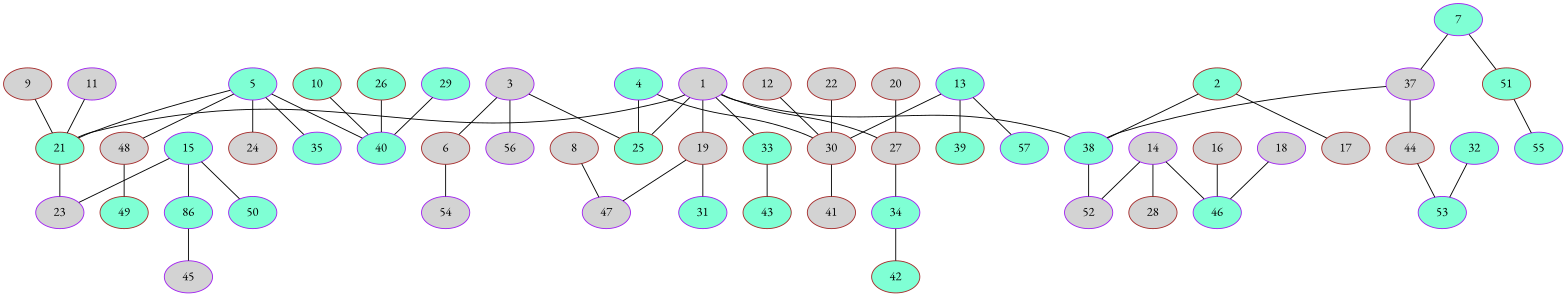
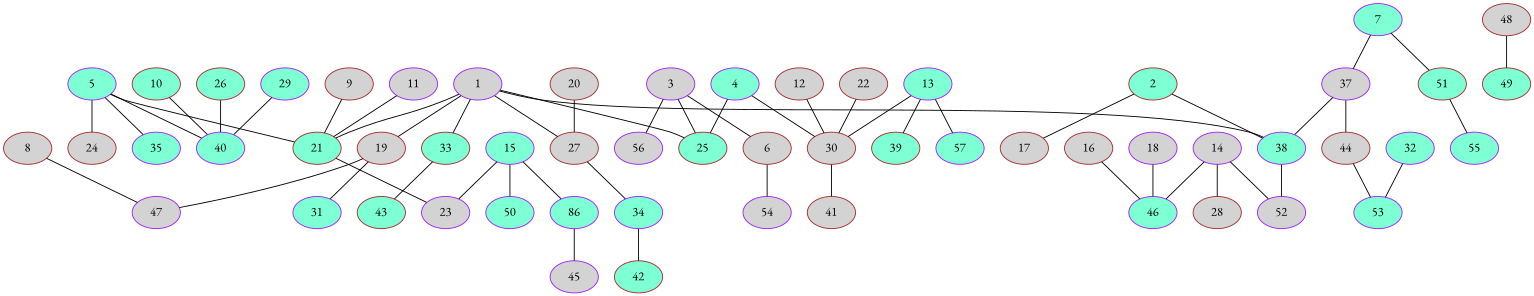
edge "5" -- "48": removed
